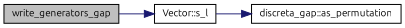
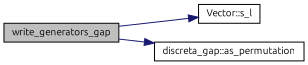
edge "Vector::s_l" -> "discreta_gap::as_permutation": now "write_generators_gap" -> "discreta_gap::as_permutation"
